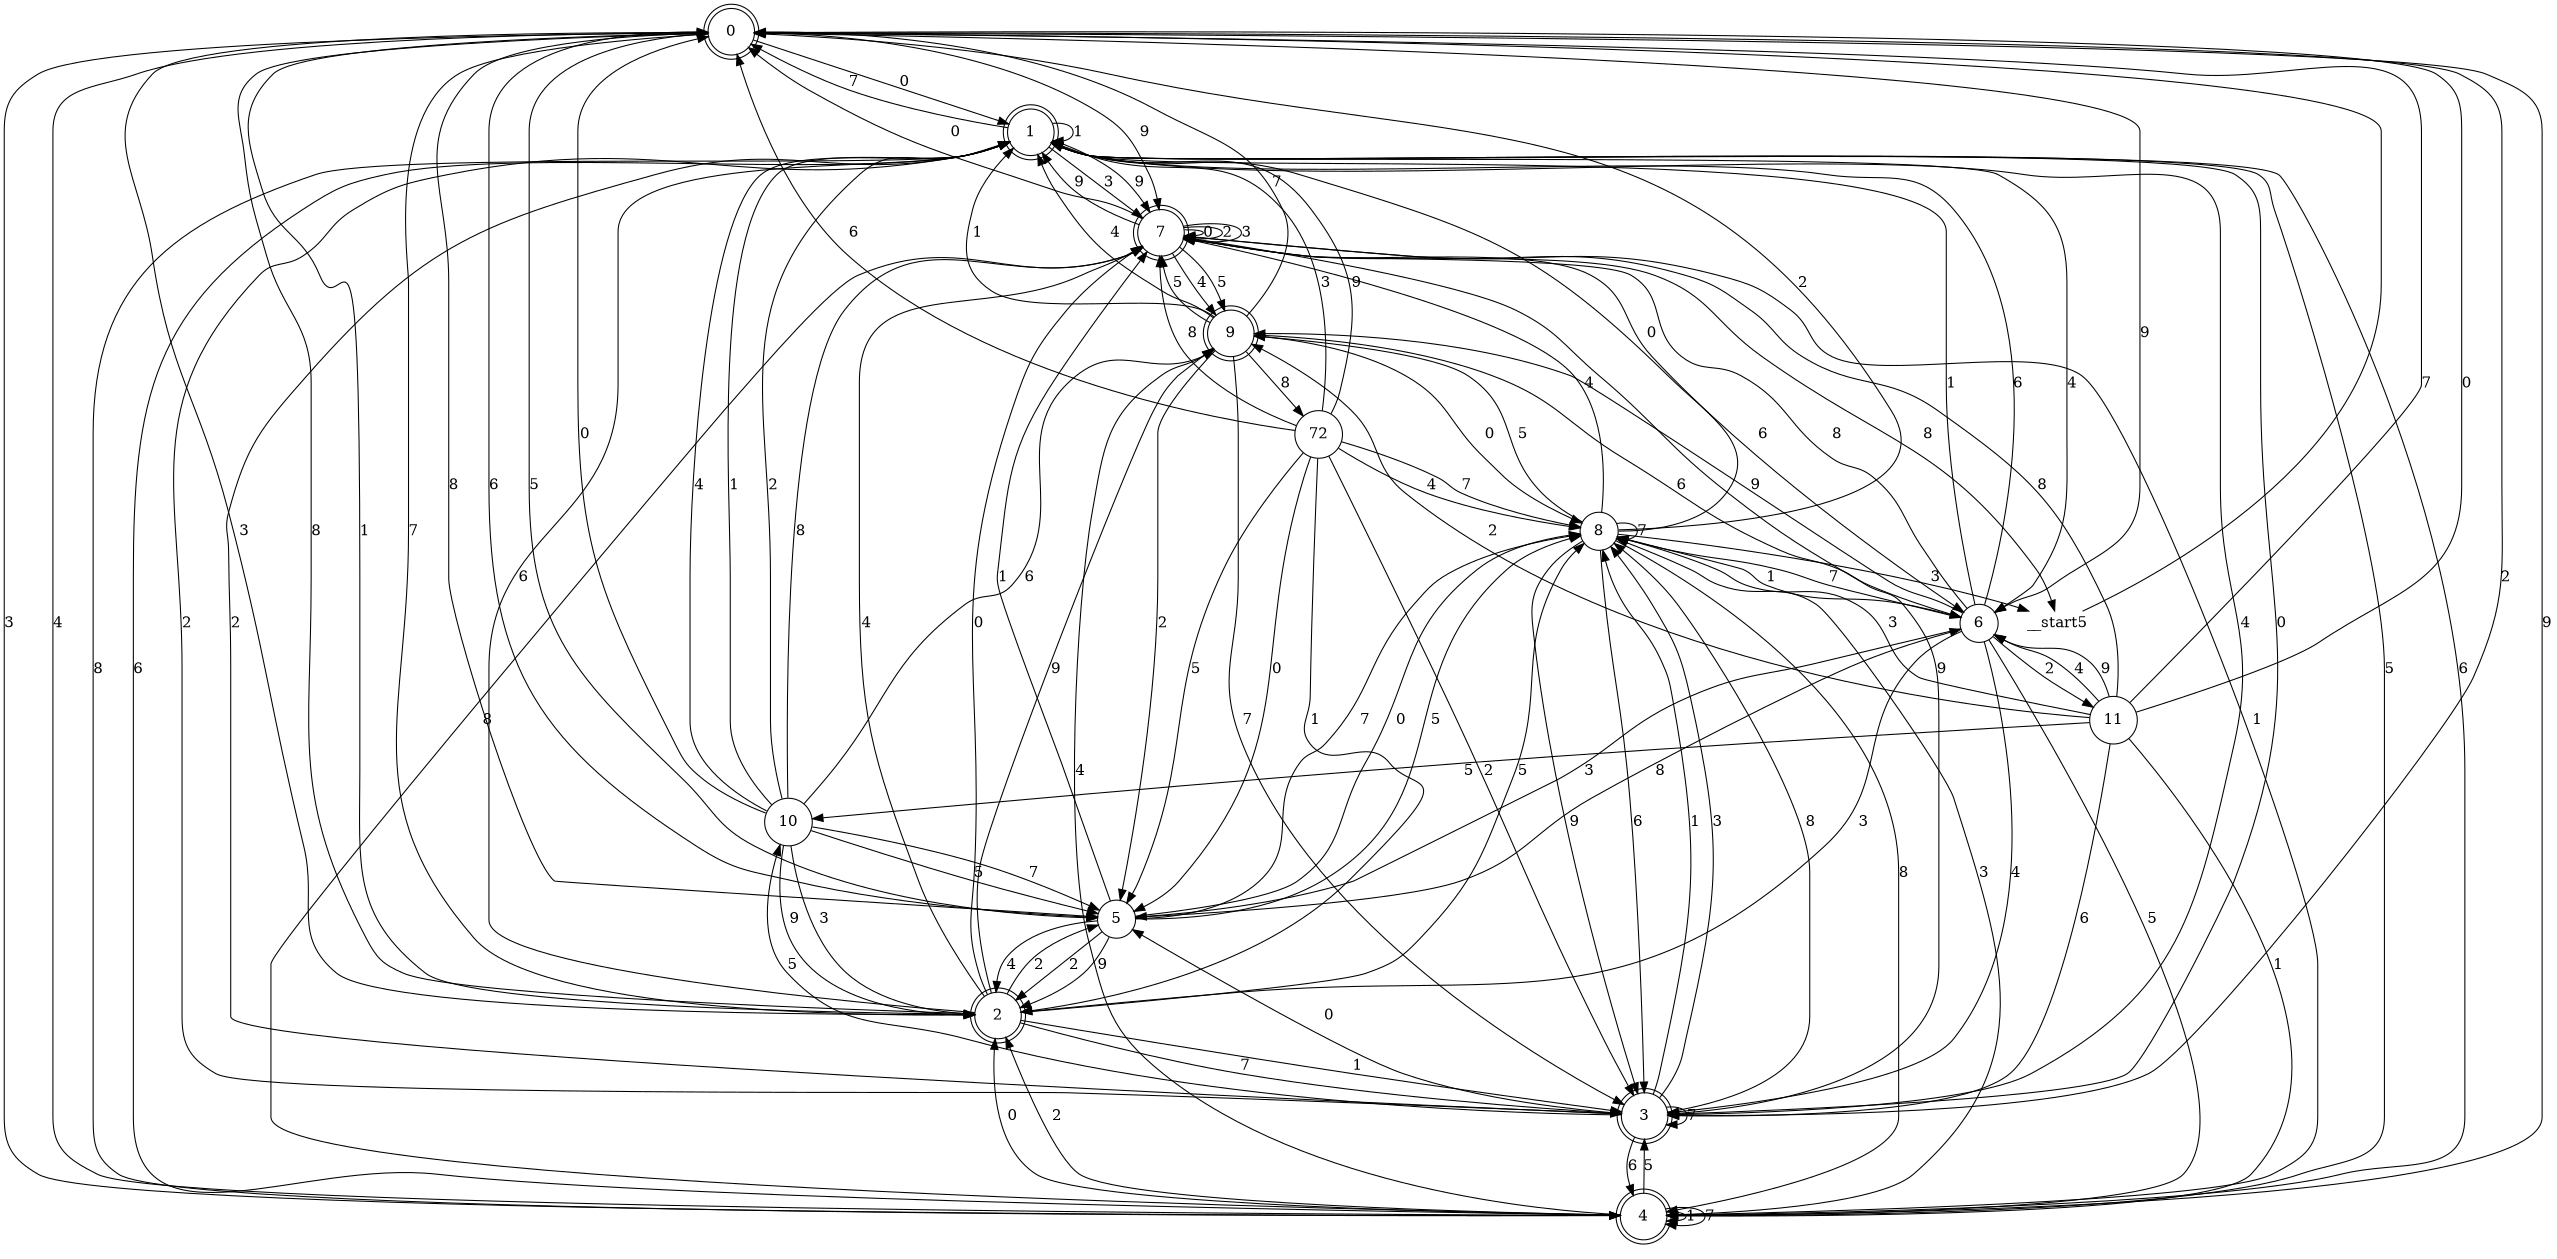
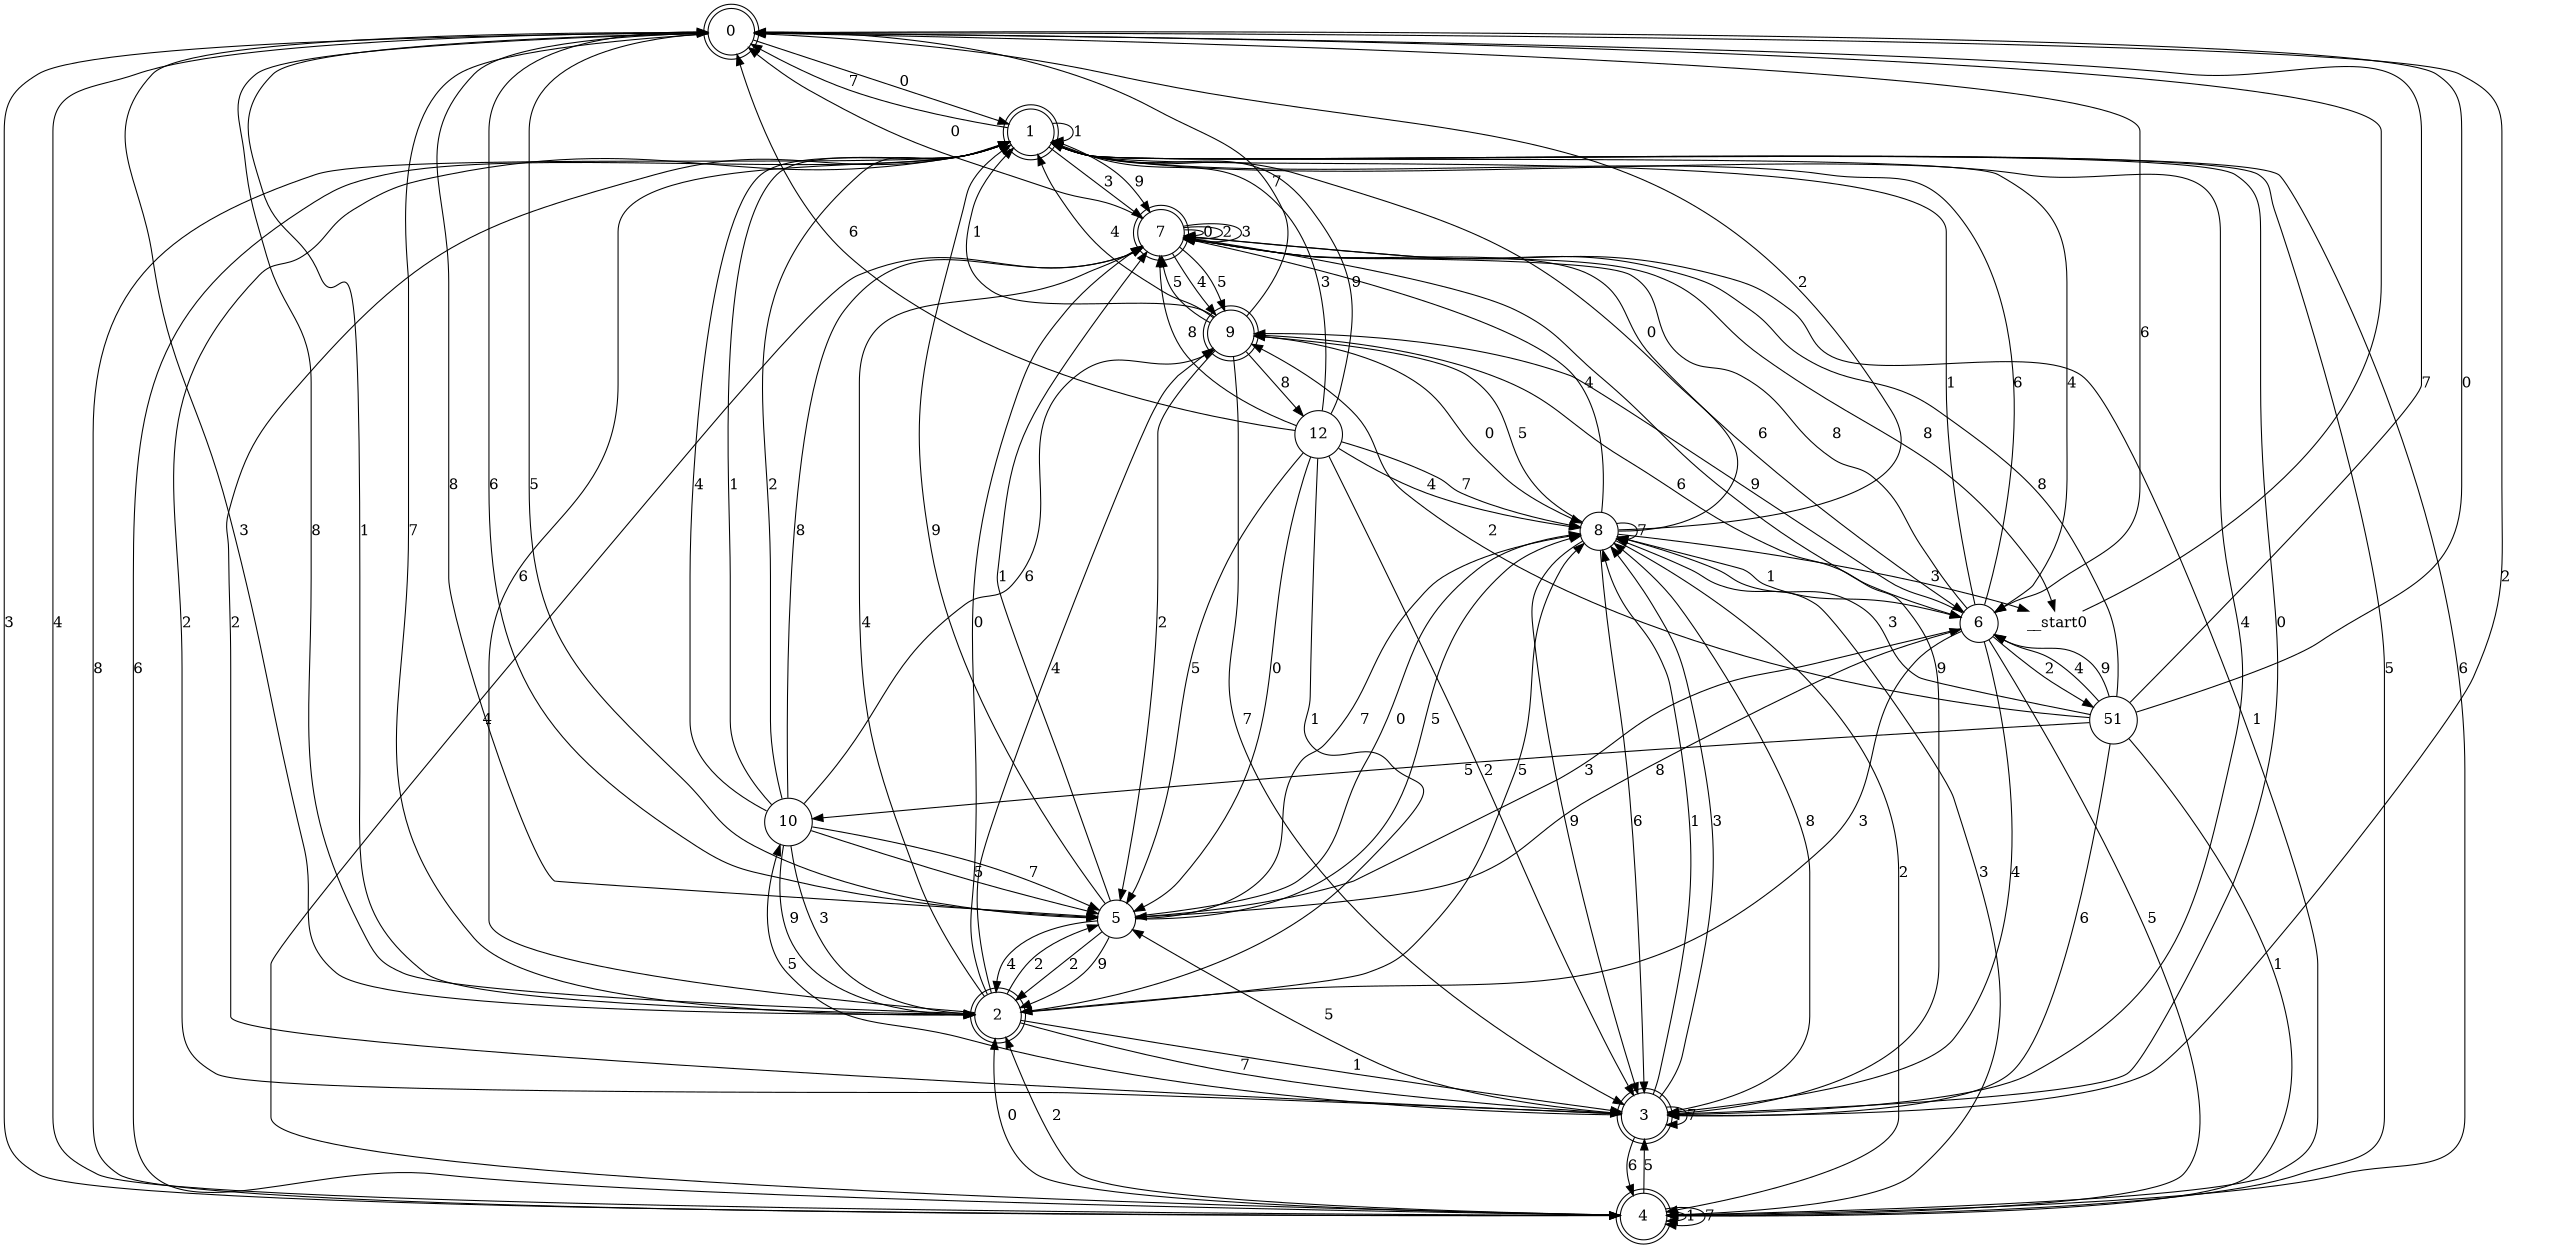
edge "0" -> "7": removed, label "9"
edge "4" -> "0": removed, label "9"
edge "7" -> "1": now "5" -> "1"
edge "0" -> "6": label "9" -> "6"
edge "10" -> "0": removed, label "0"
node "72": label "72" -> "12"
edge "6" -> "8": removed, label "7"
node "__start5": label "__start5" -> "__start0"
edge "2" -> "9": label "9" -> "4"
edge "4" -> "7": label "8" -> "4"
node "11": label "11" -> "51"
edge "8" -> "4": label "8" -> "2"
edge "4" -> "9": removed, label "4"
edge "3" -> "5": label "0" -> "5"
